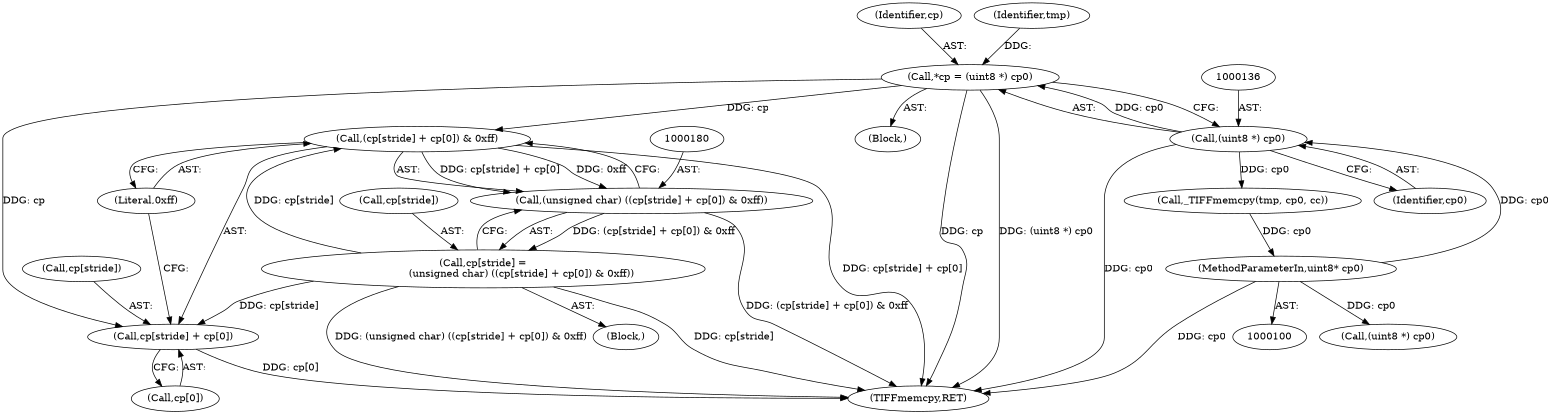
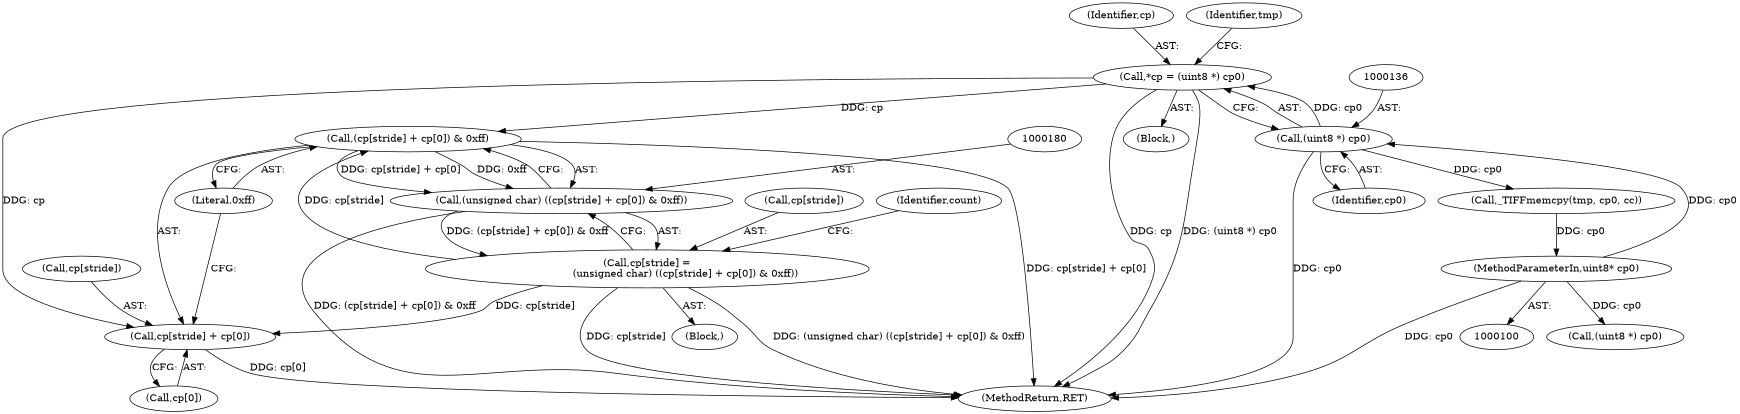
edge "(Identifier,tmp)" -> "(Call,*cp = (uint8 *) cp0)": label "DDG: " -> "CFG: "
node "(Identifier,count)": added
node "(TIFFmemcpy,RET)": label "(TIFFmemcpy,RET)" -> "(MethodReturn,RET)"
